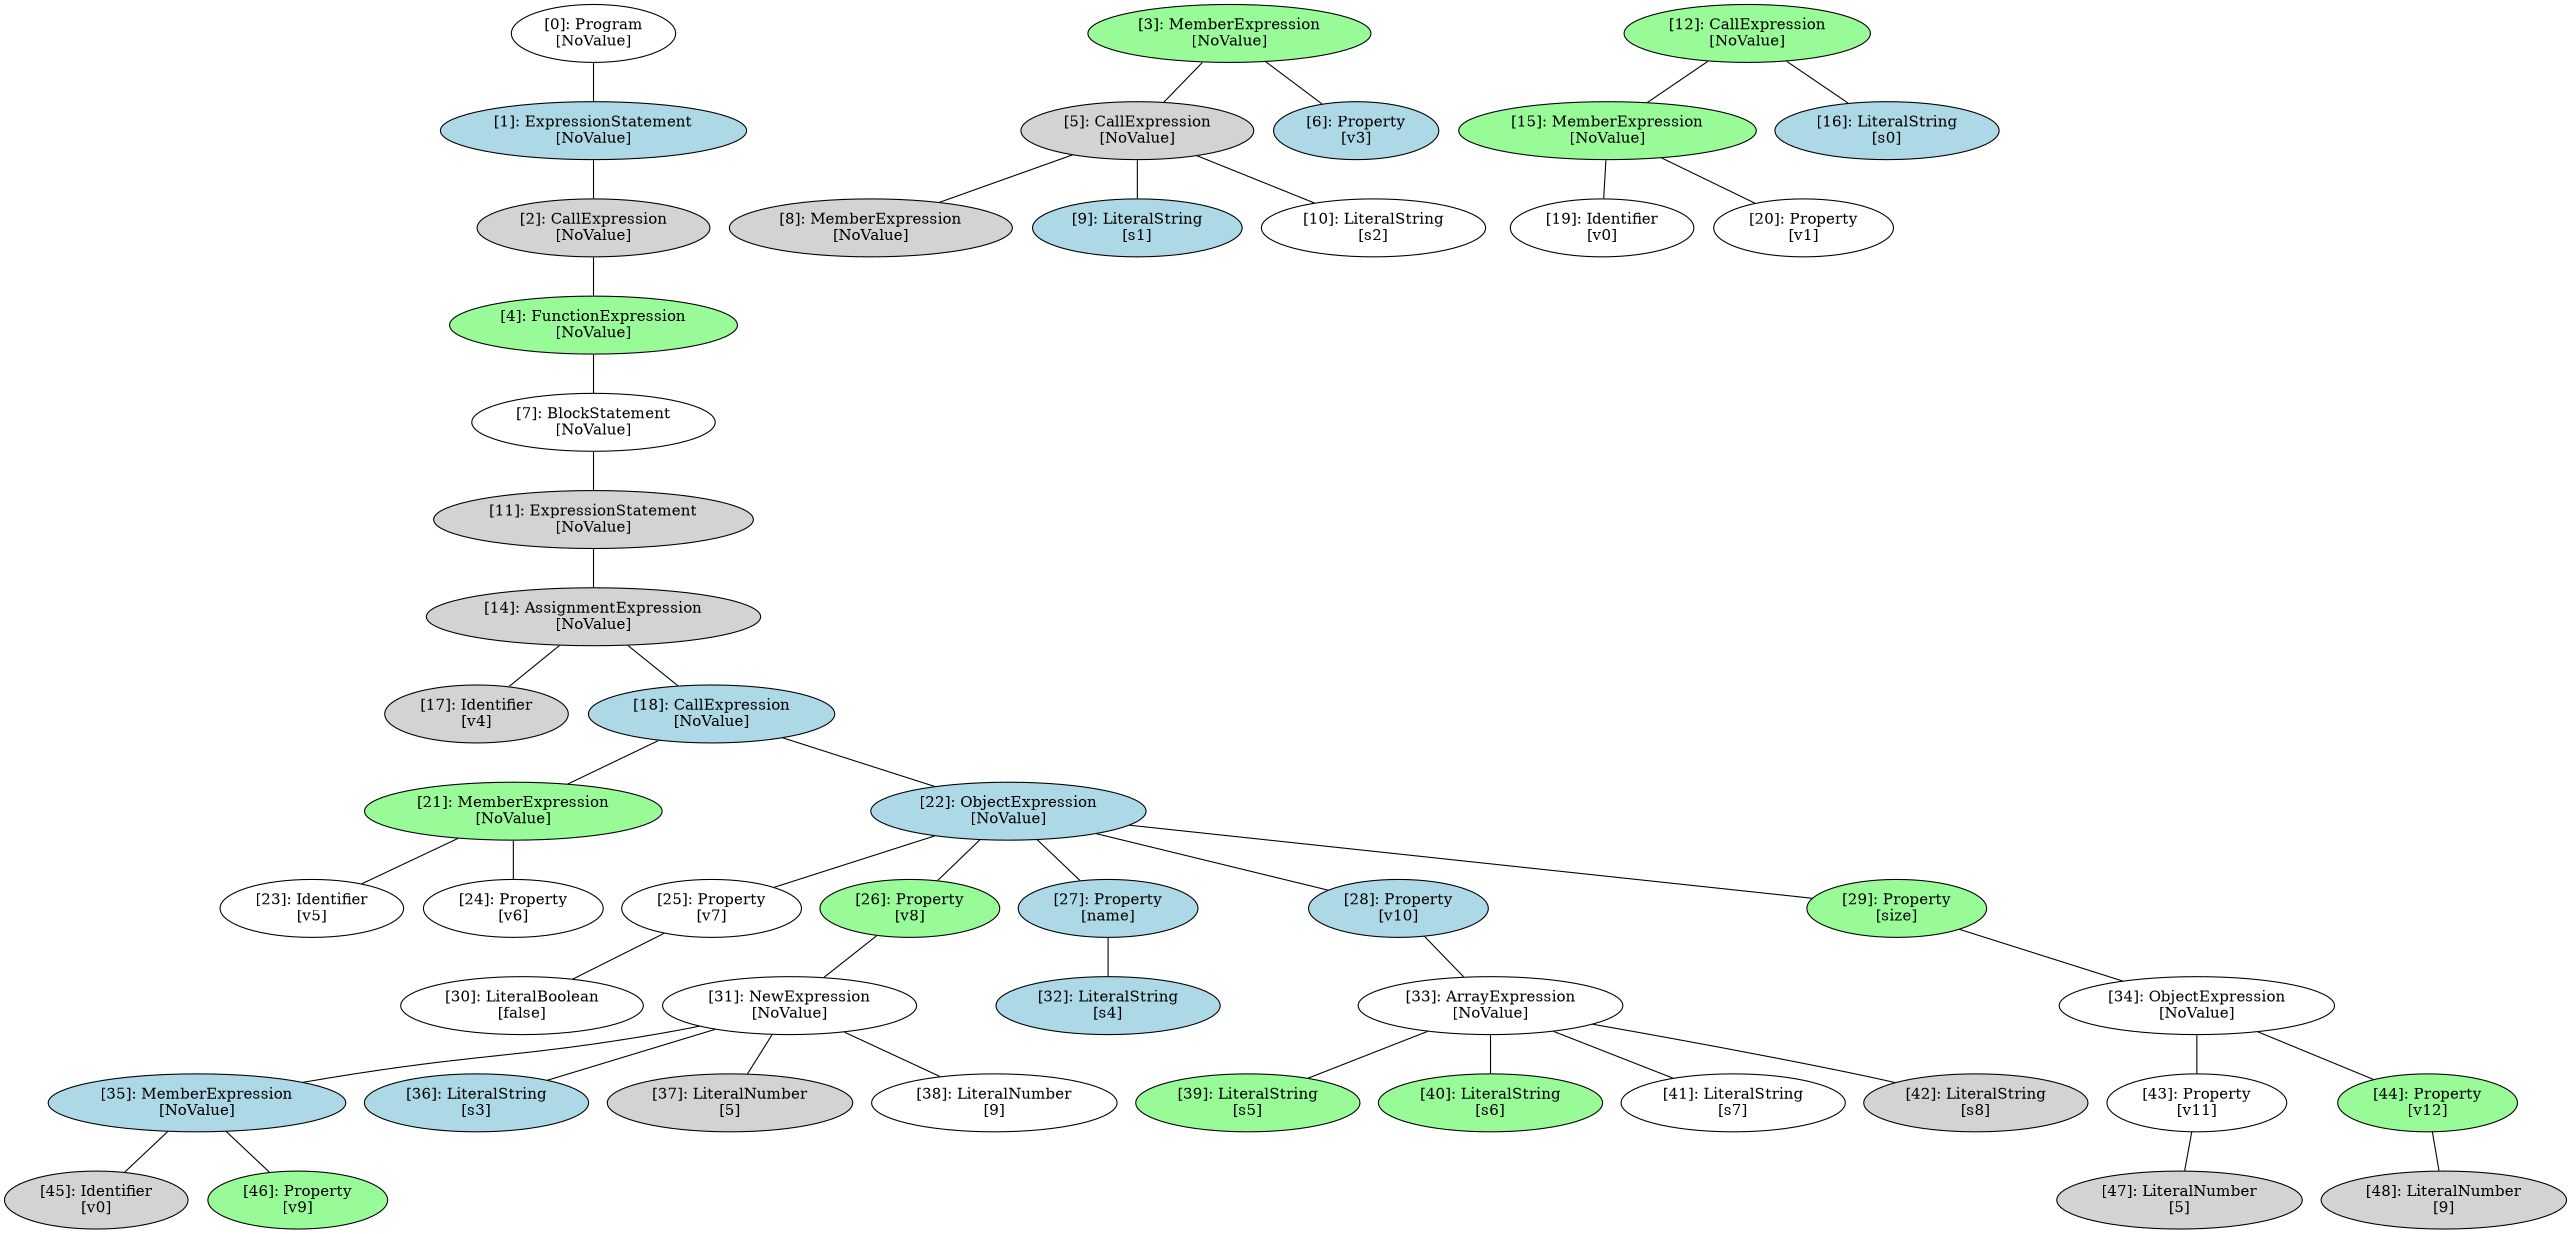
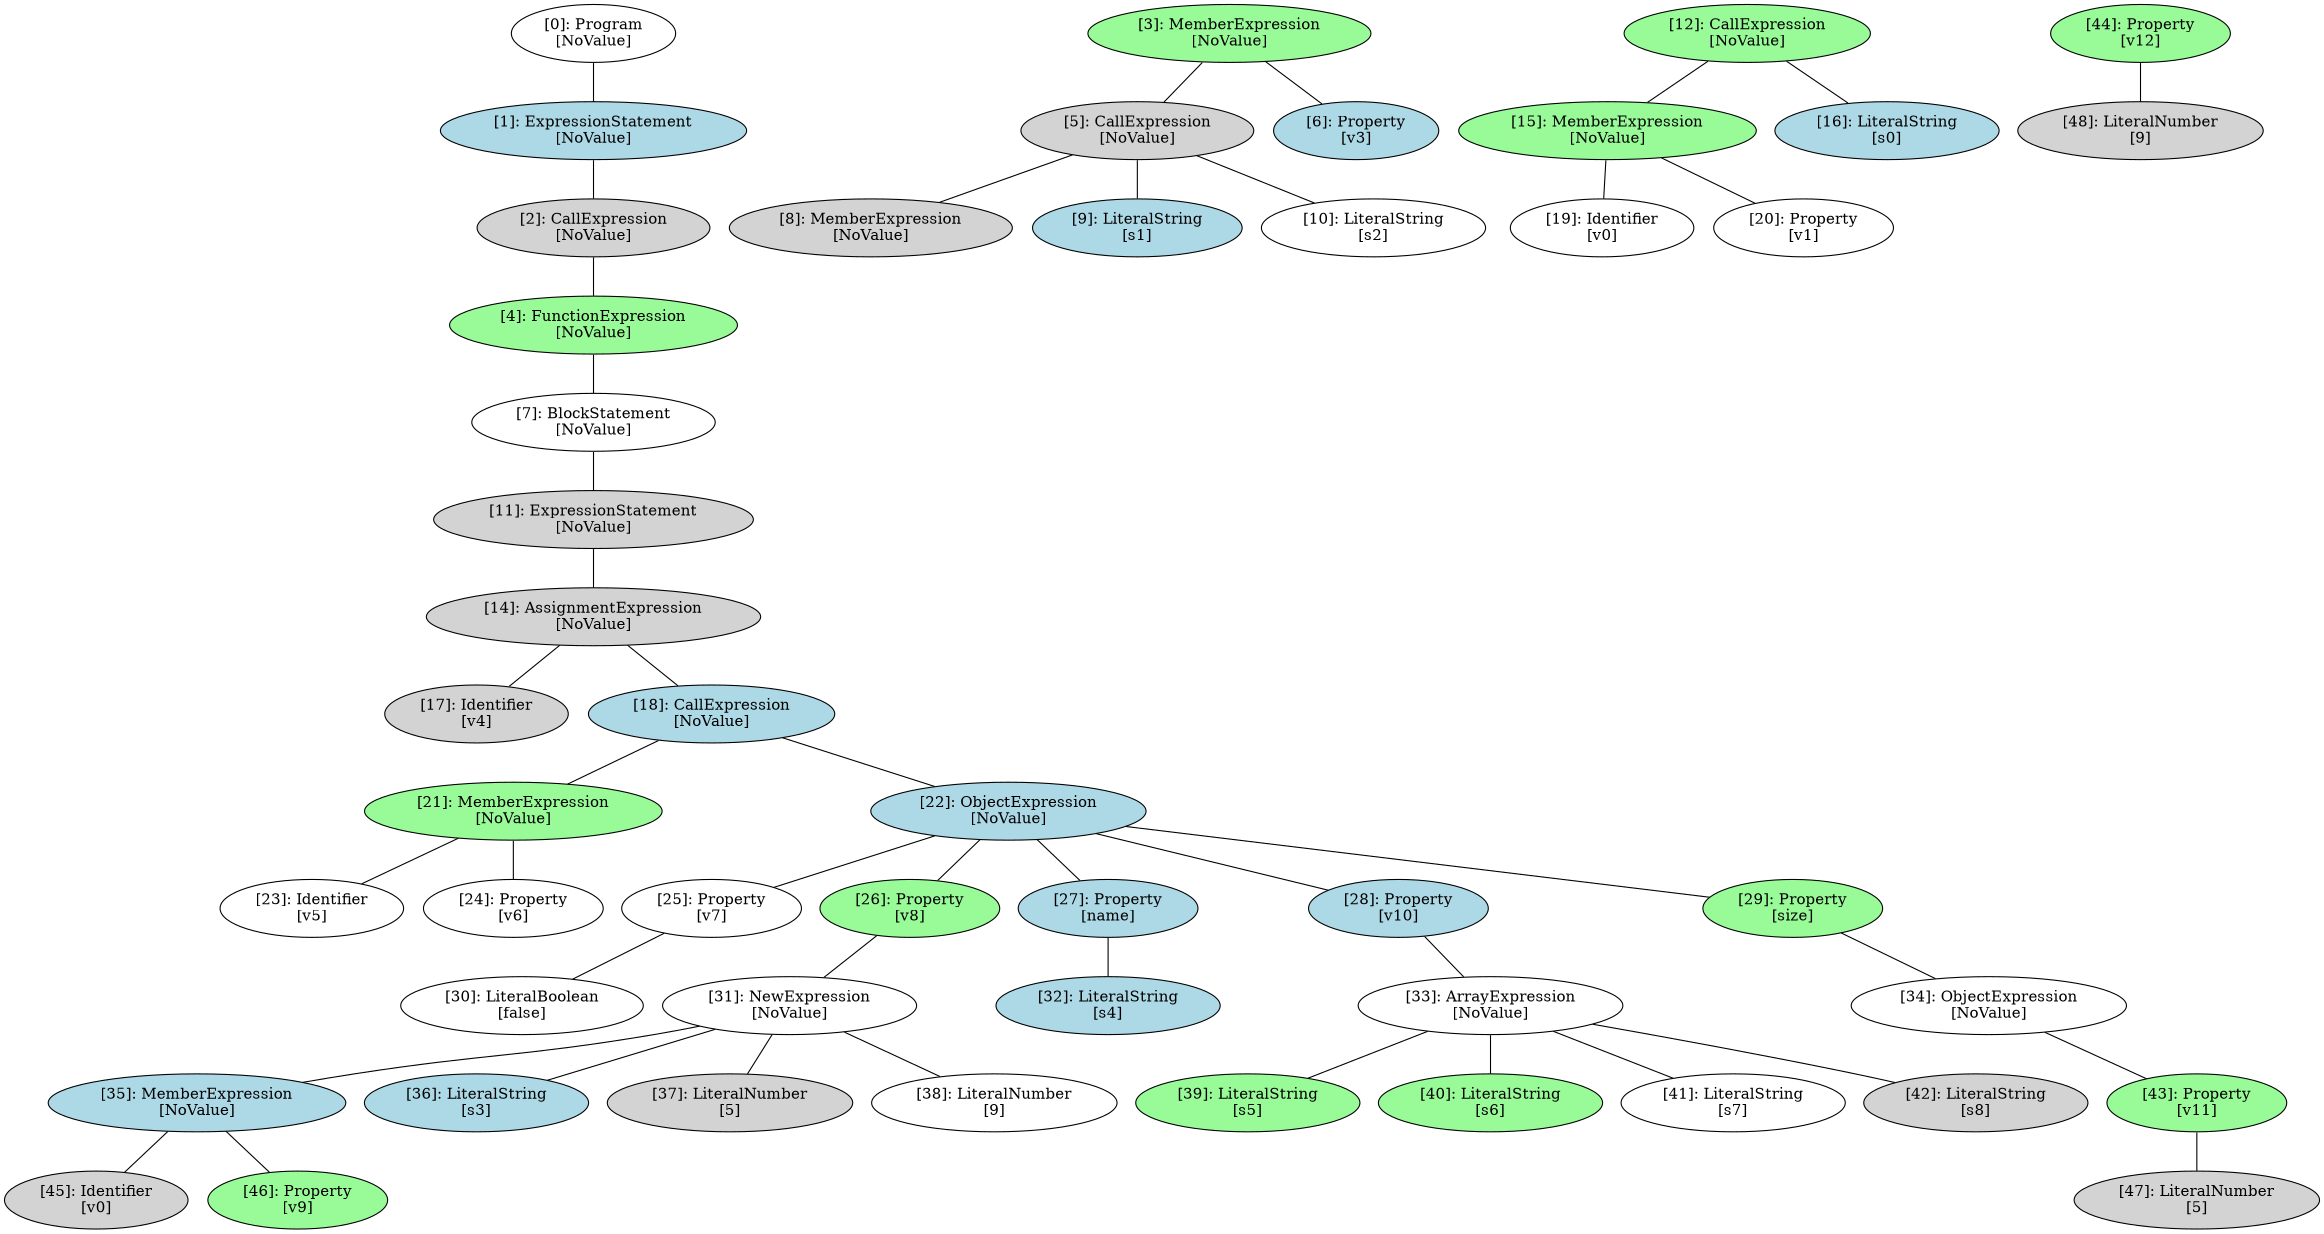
edge "[34]: ObjectExpression [NoValue]" -- "[44]: Property [v12]": removed
node "[43]: Property [v11]": fillcolor white -> palegreen
